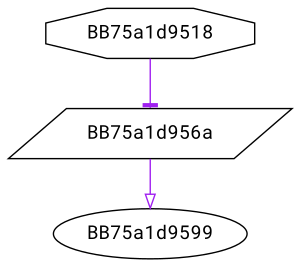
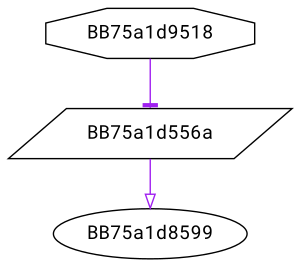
node "BB75a1d956a": label "BB75a1d956a" -> "BB75a1d556a"
node "BB75a1d9599": label "BB75a1d9599" -> "BB75a1d8599"
